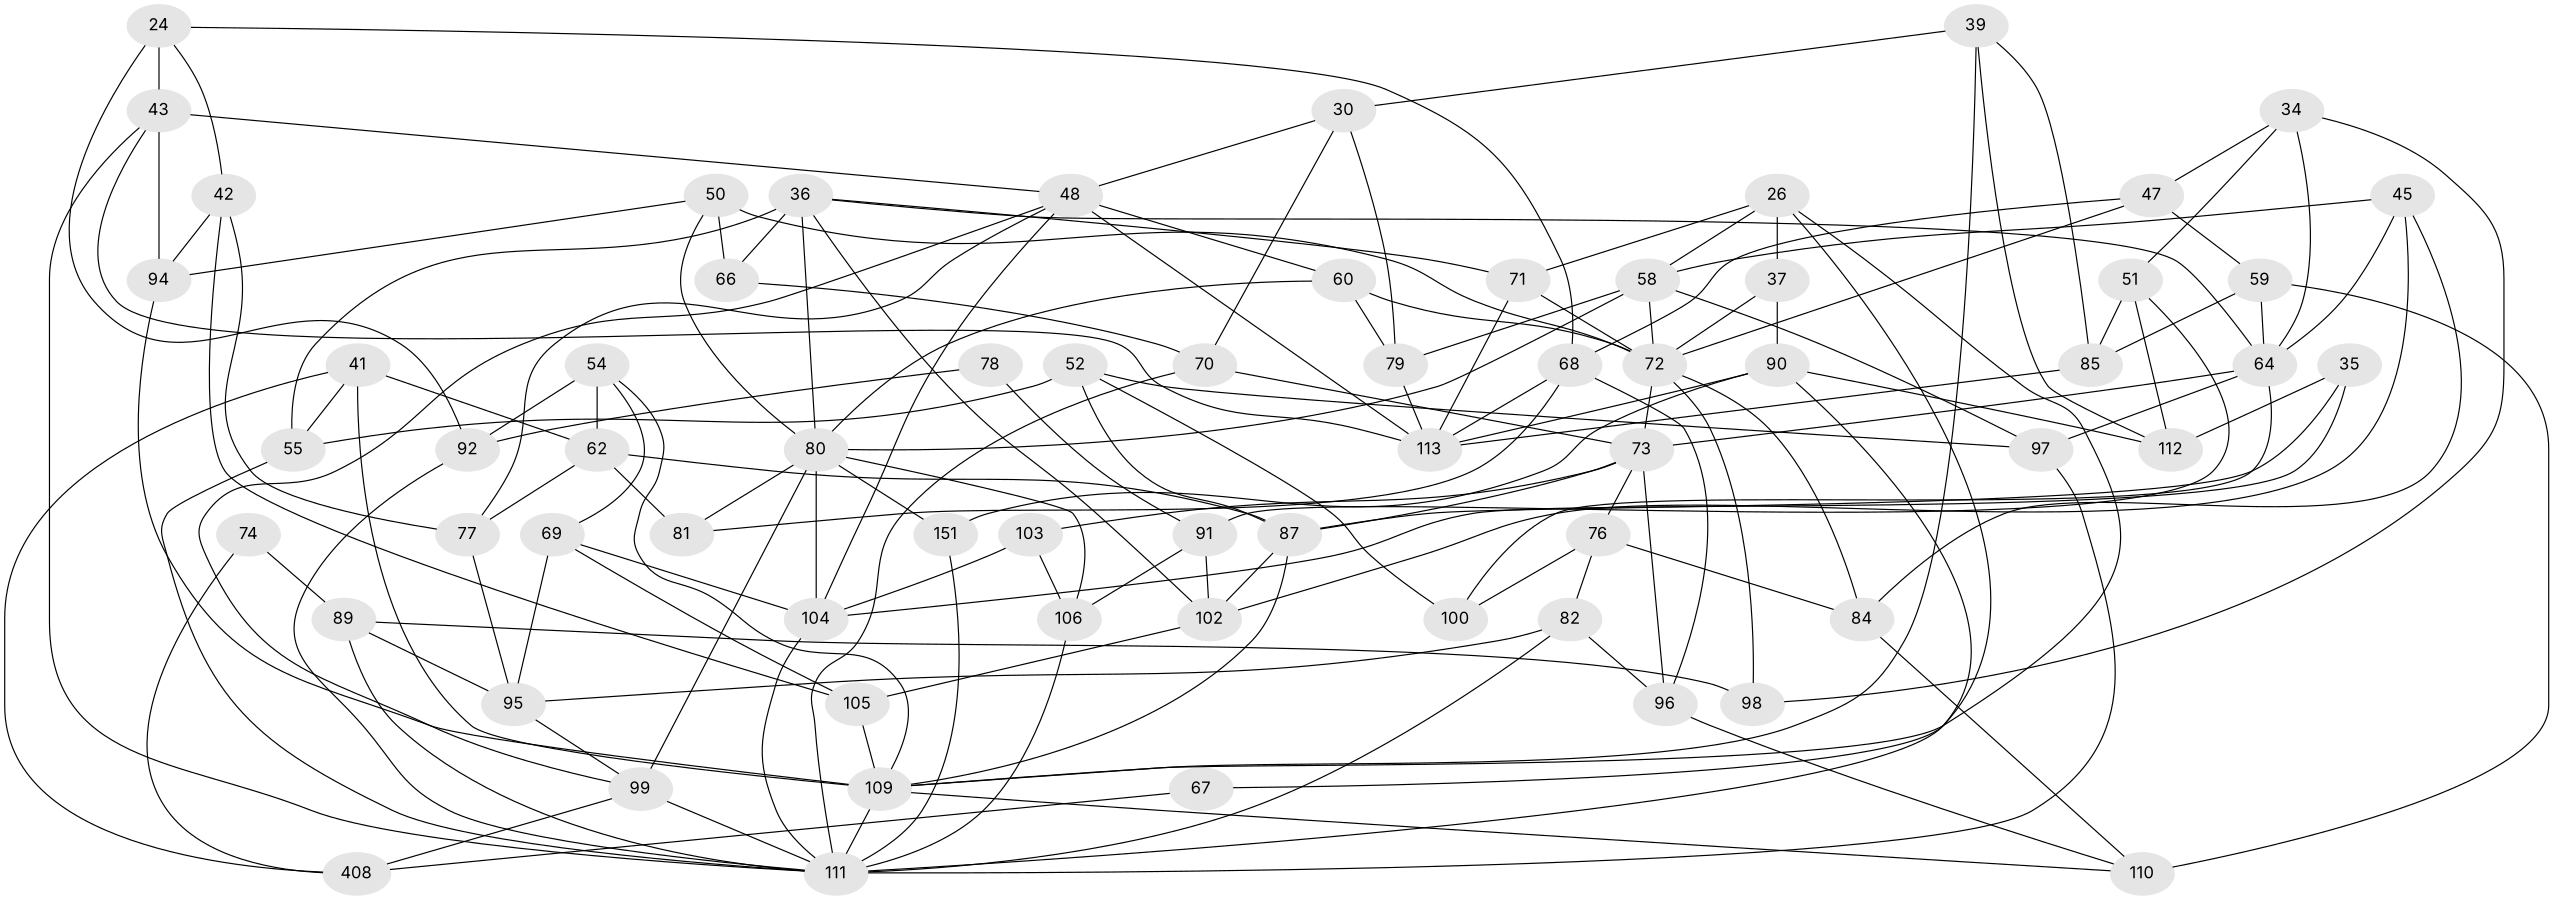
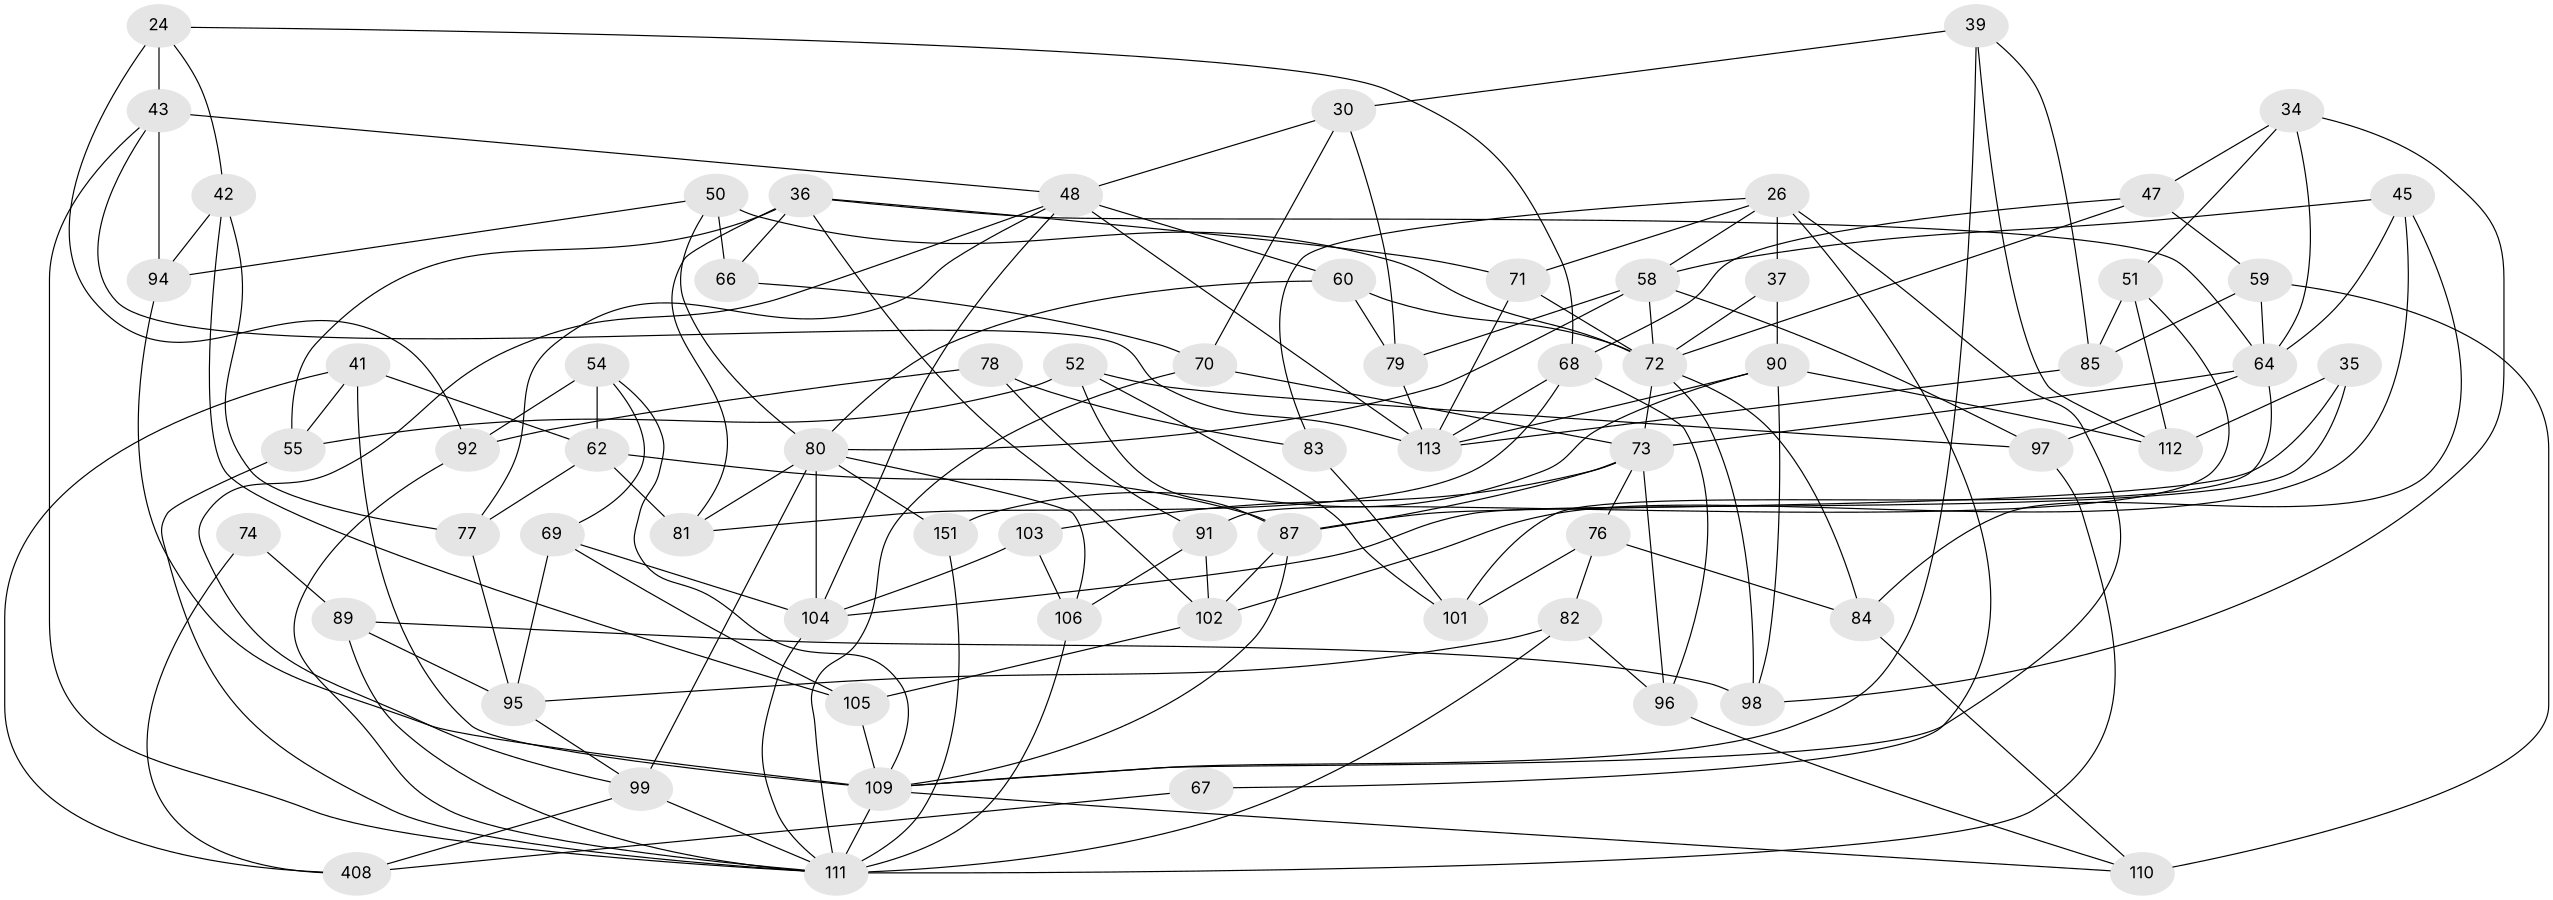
edge "36" -- "80": now "36" -- "81"
node "83": added
node "100": label "100" -> "101"
edge "90" -- "111": now "90" -- "98"
